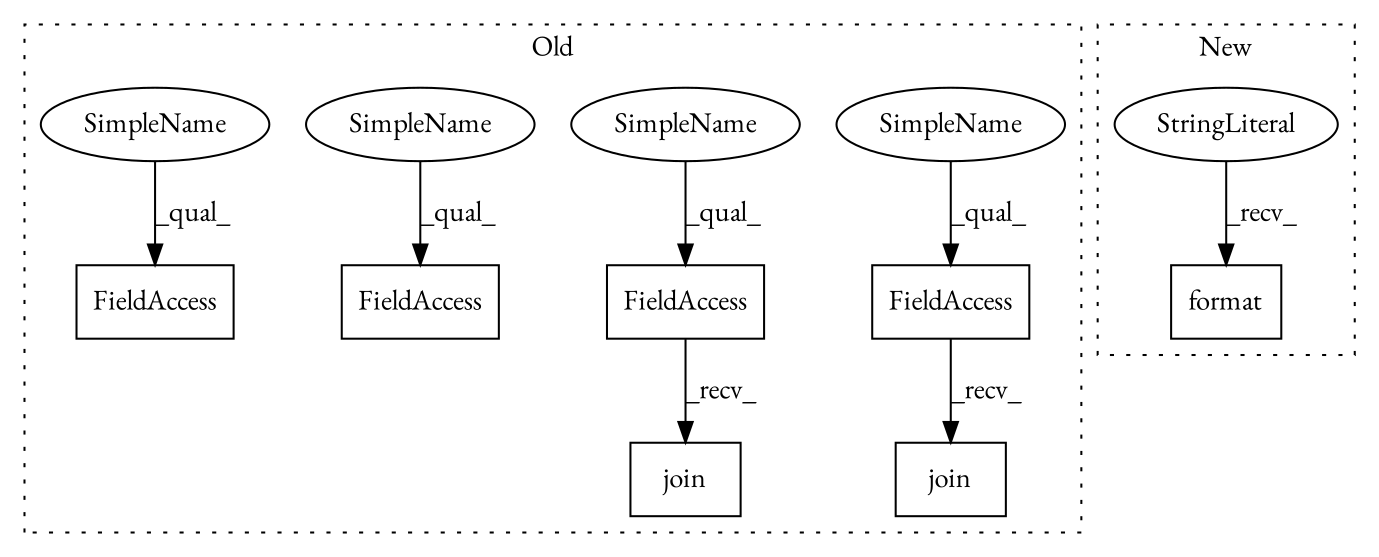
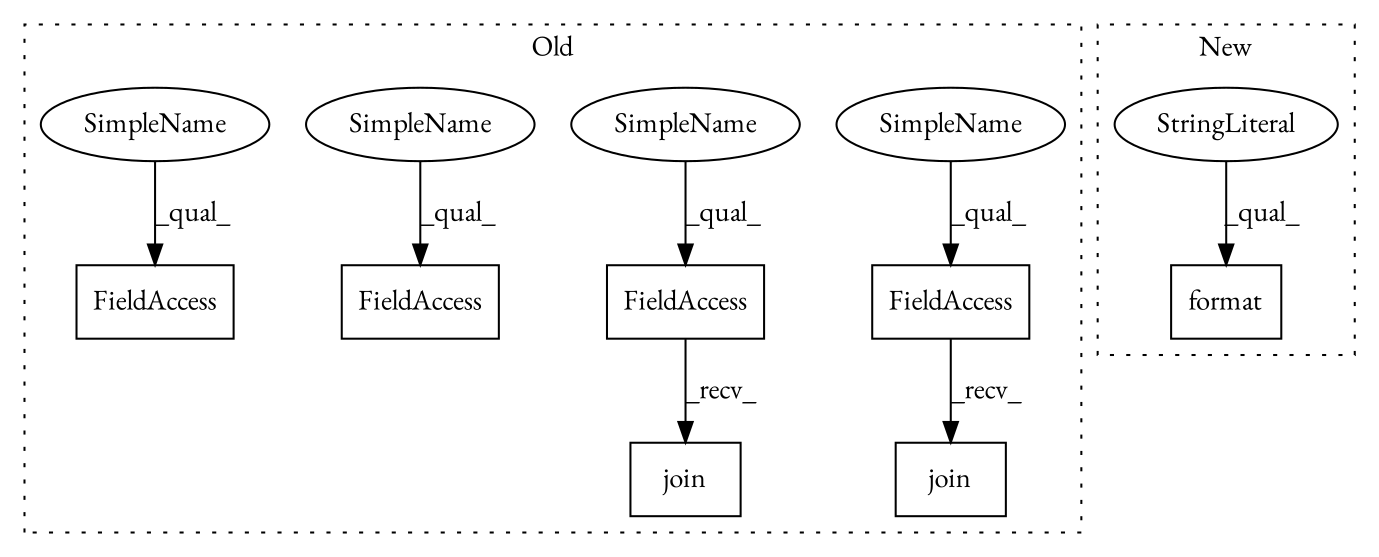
edge "StringLiteral" -> "format": label "_recv_" -> "_qual_"
